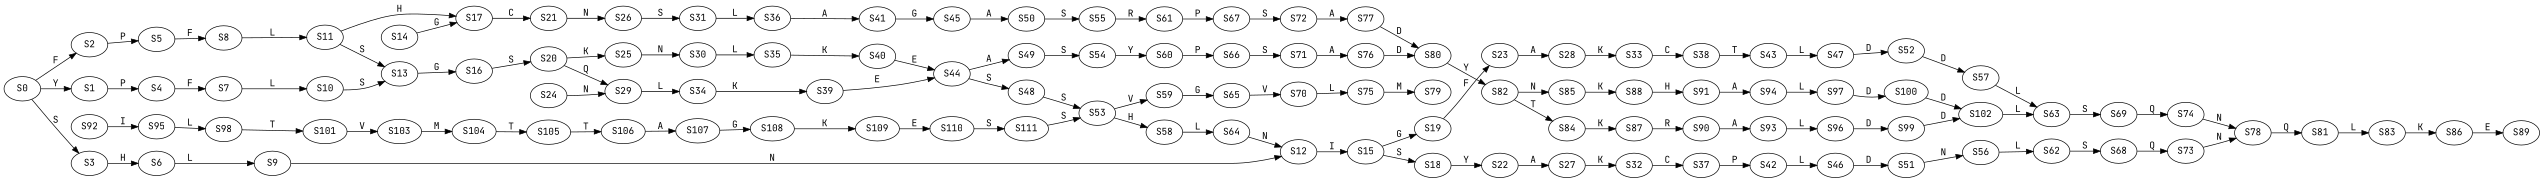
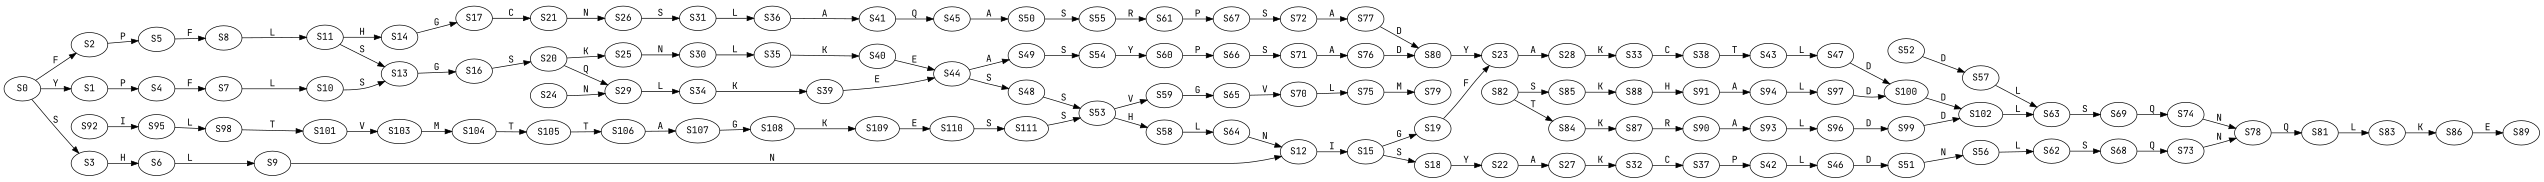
edge "S41" -> "S45": label "G" -> "Q"
edge "S11" -> "S17": now "S11" -> "S14"
edge "S47" -> "S52": now "S47" -> "S100"
edge "S80" -> "S82": now "S80" -> "S23"
edge "S82" -> "S85": label "N" -> "S"
